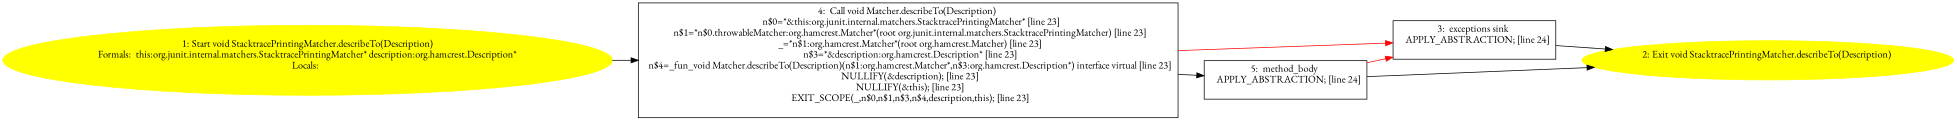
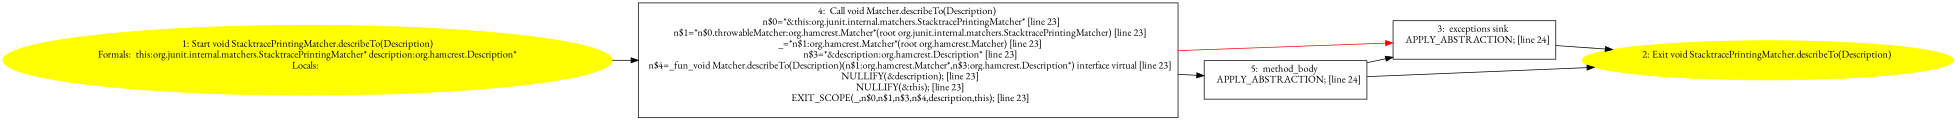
edge "5:  method_body APPLY_ABSTRACTION; [line 24]" -> "3:  exceptions sink APPLY_ABSTRACTION; [line 24]": color red -> black
